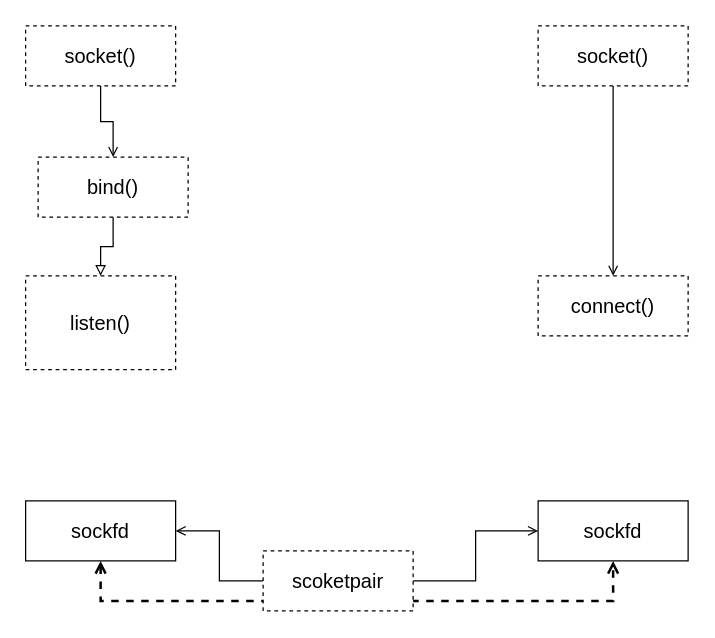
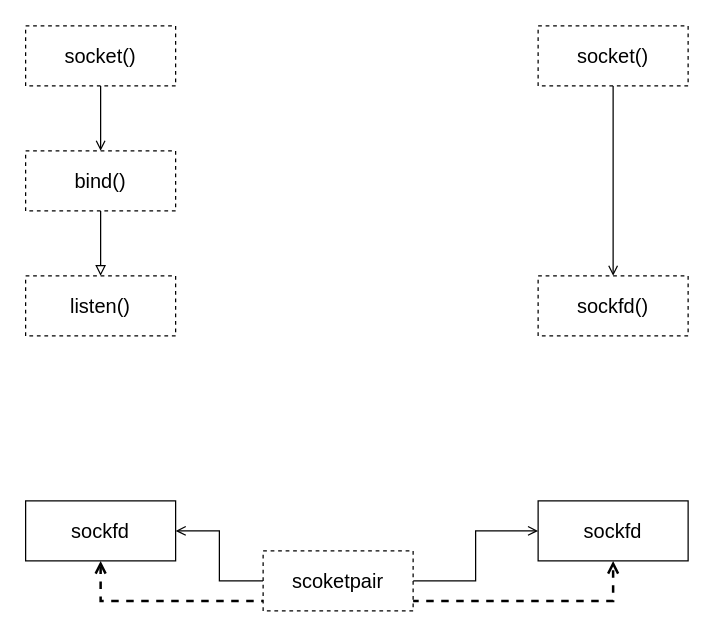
node "bind()": moved (113, 187) -> (101, 181)
node "connect()": label "connect()" -> "sockfd()"
node "listen()": size 150x94 -> 150x60
